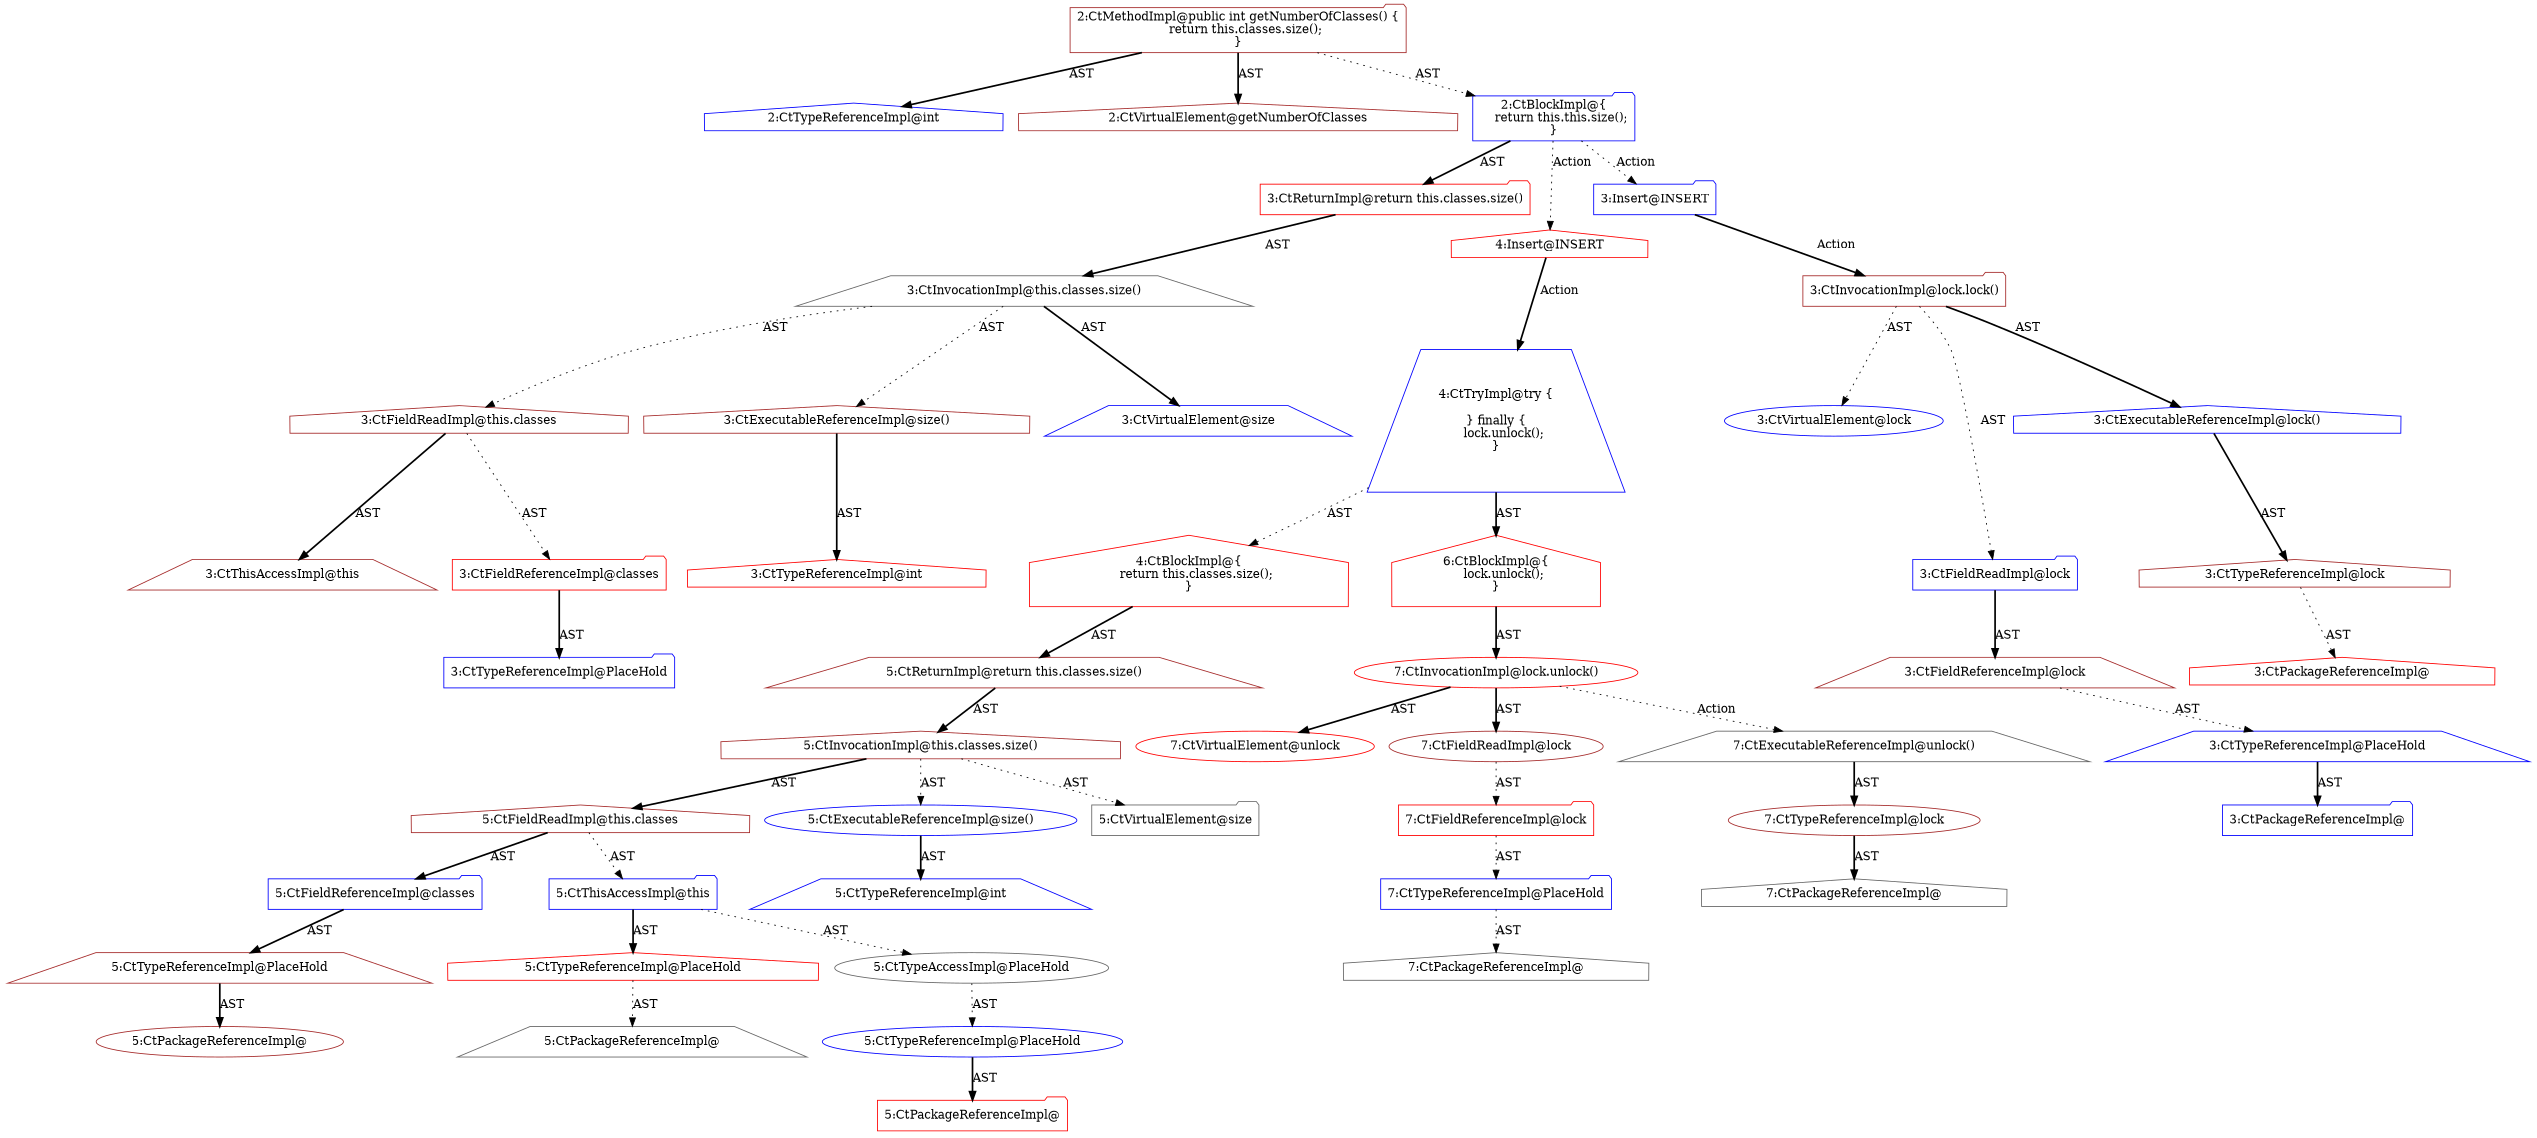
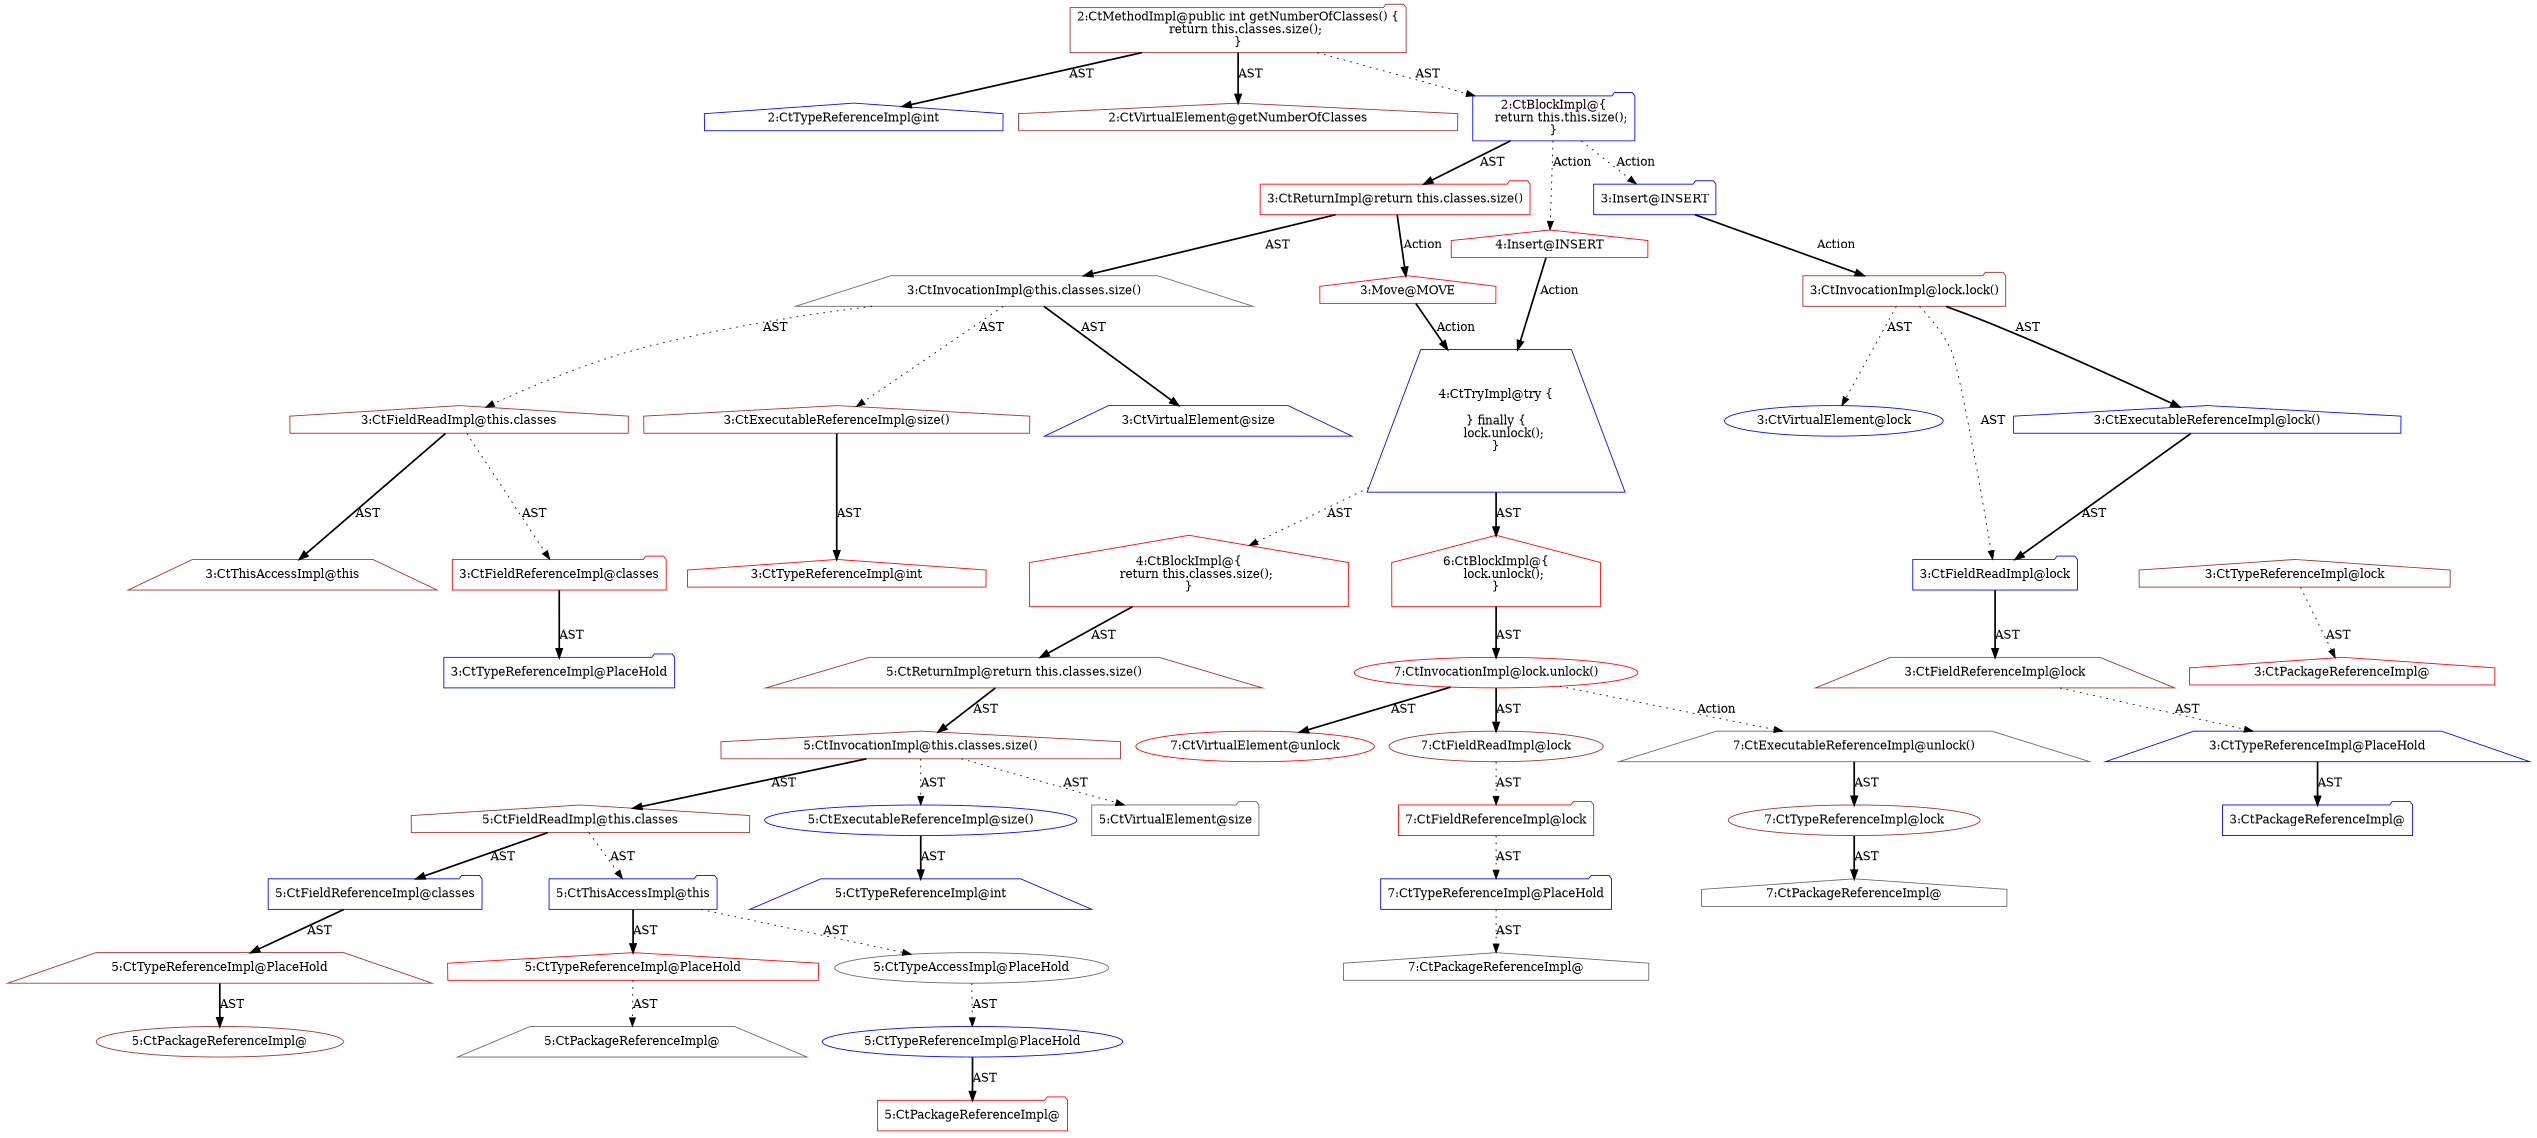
node "3:Move@MOVE": added
edge "3:CtExecutableReferenceImpl@lock()" -> "3:CtTypeReferenceImpl@lock": now "3:CtExecutableReferenceImpl@lock()" -> "3:CtFieldReadImpl@lock"
